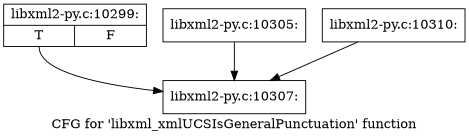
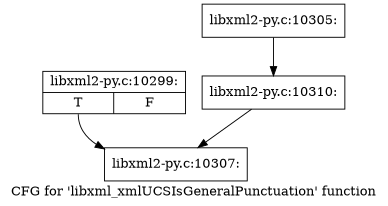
edge "libxml2-py.c:10305:" -> "libxml2-py.c:10307:": now "libxml2-py.c:10305:" -> "libxml2-py.c:10310:"
